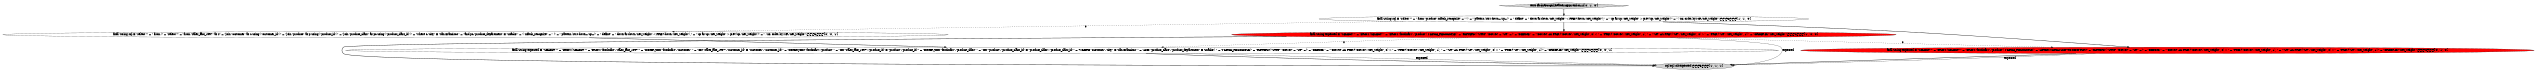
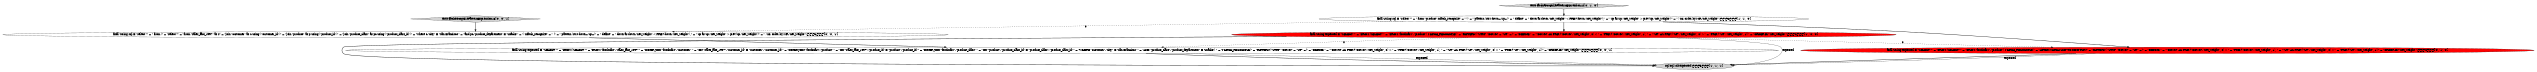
node "testMatchRecognizePatternExpression13['0', '0', '1']": added
